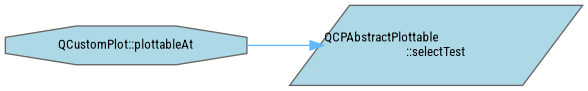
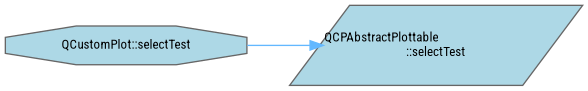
node "QCustomPlot::plottableAt": label "QCustomPlot::plottableAt" -> "QCustomPlot::selectTest"
